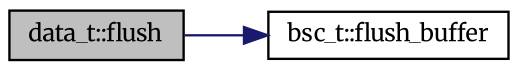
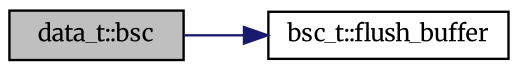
node "data_t::flush": label "data_t::flush" -> "data_t::bsc"
